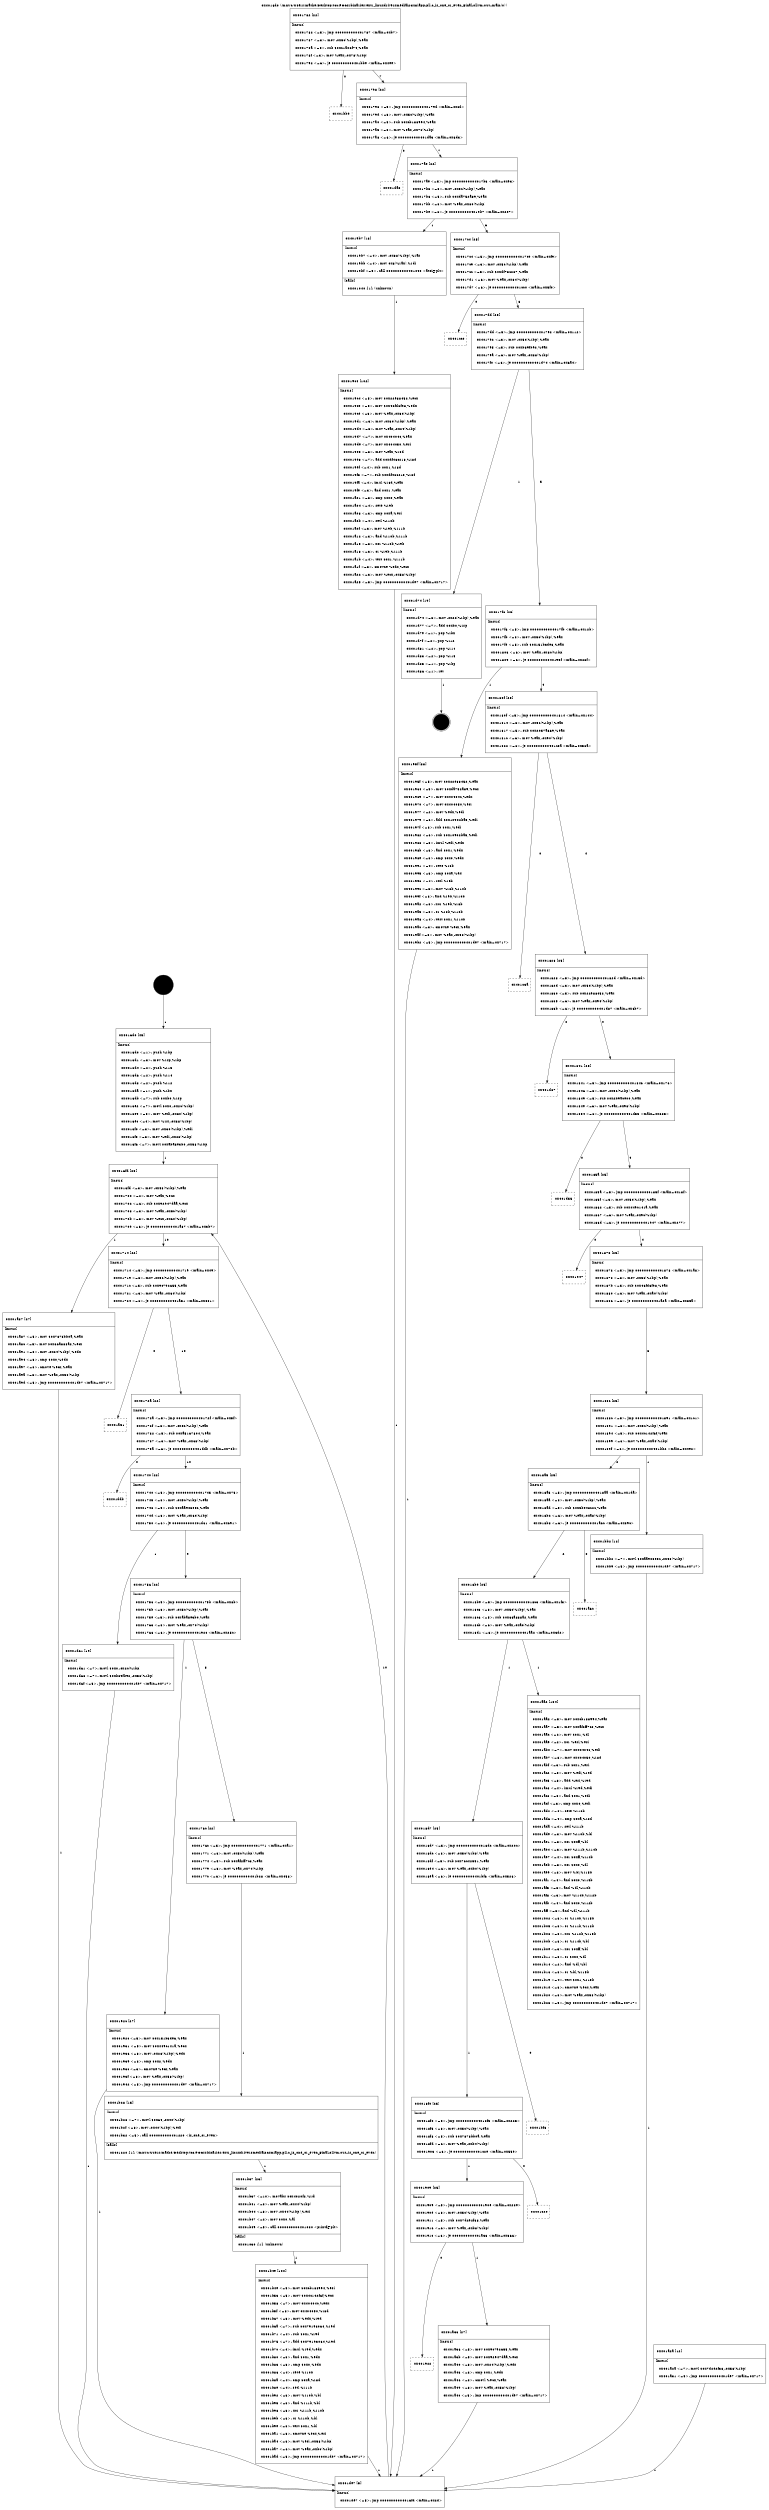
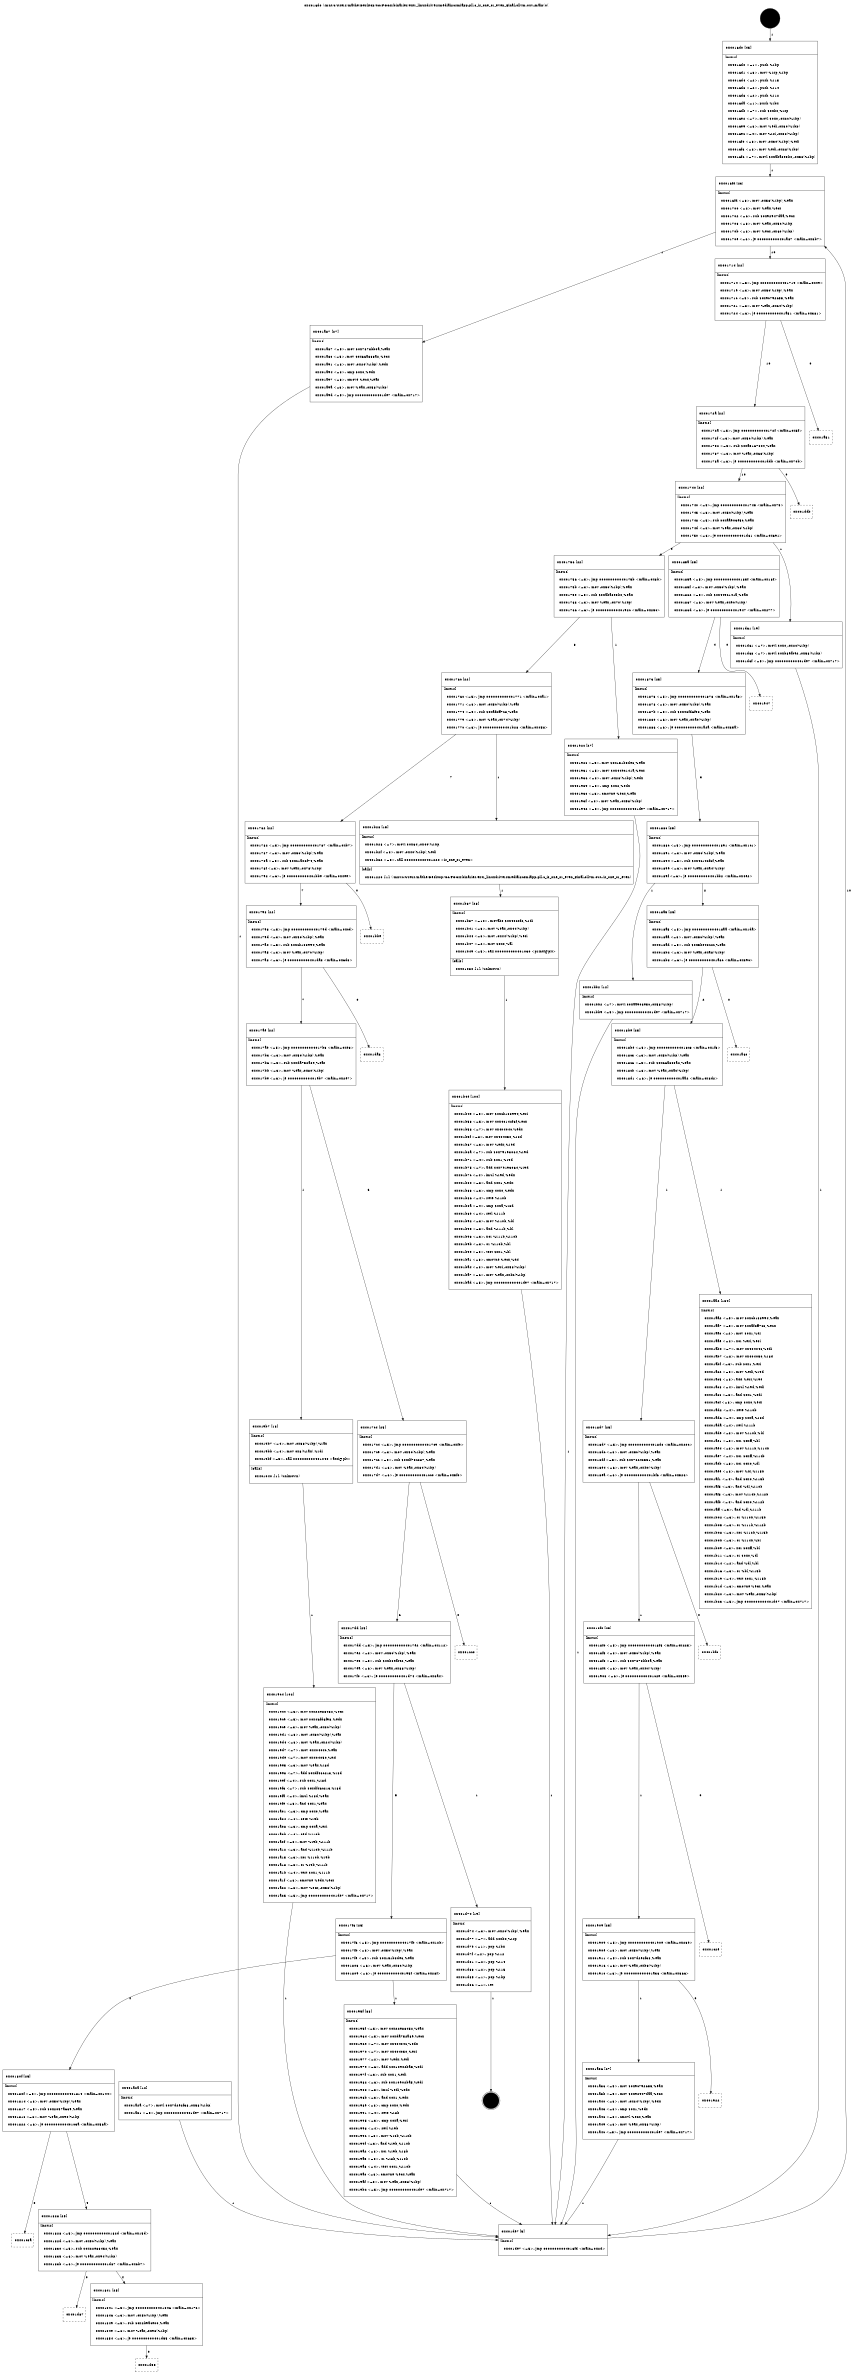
edge "0x40176c [22]" -> "0x401782 [22]": added, label "7"
edge "0x401841 [25]" -> "0x40185a [25]": removed, label "4"
